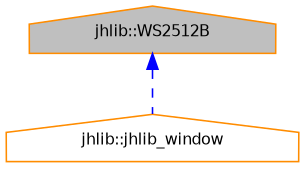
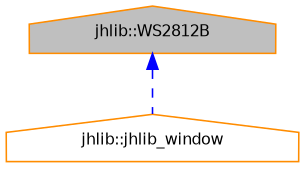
node "jhlib::WS2512B": label "jhlib::WS2512B" -> "jhlib::WS2812B"
